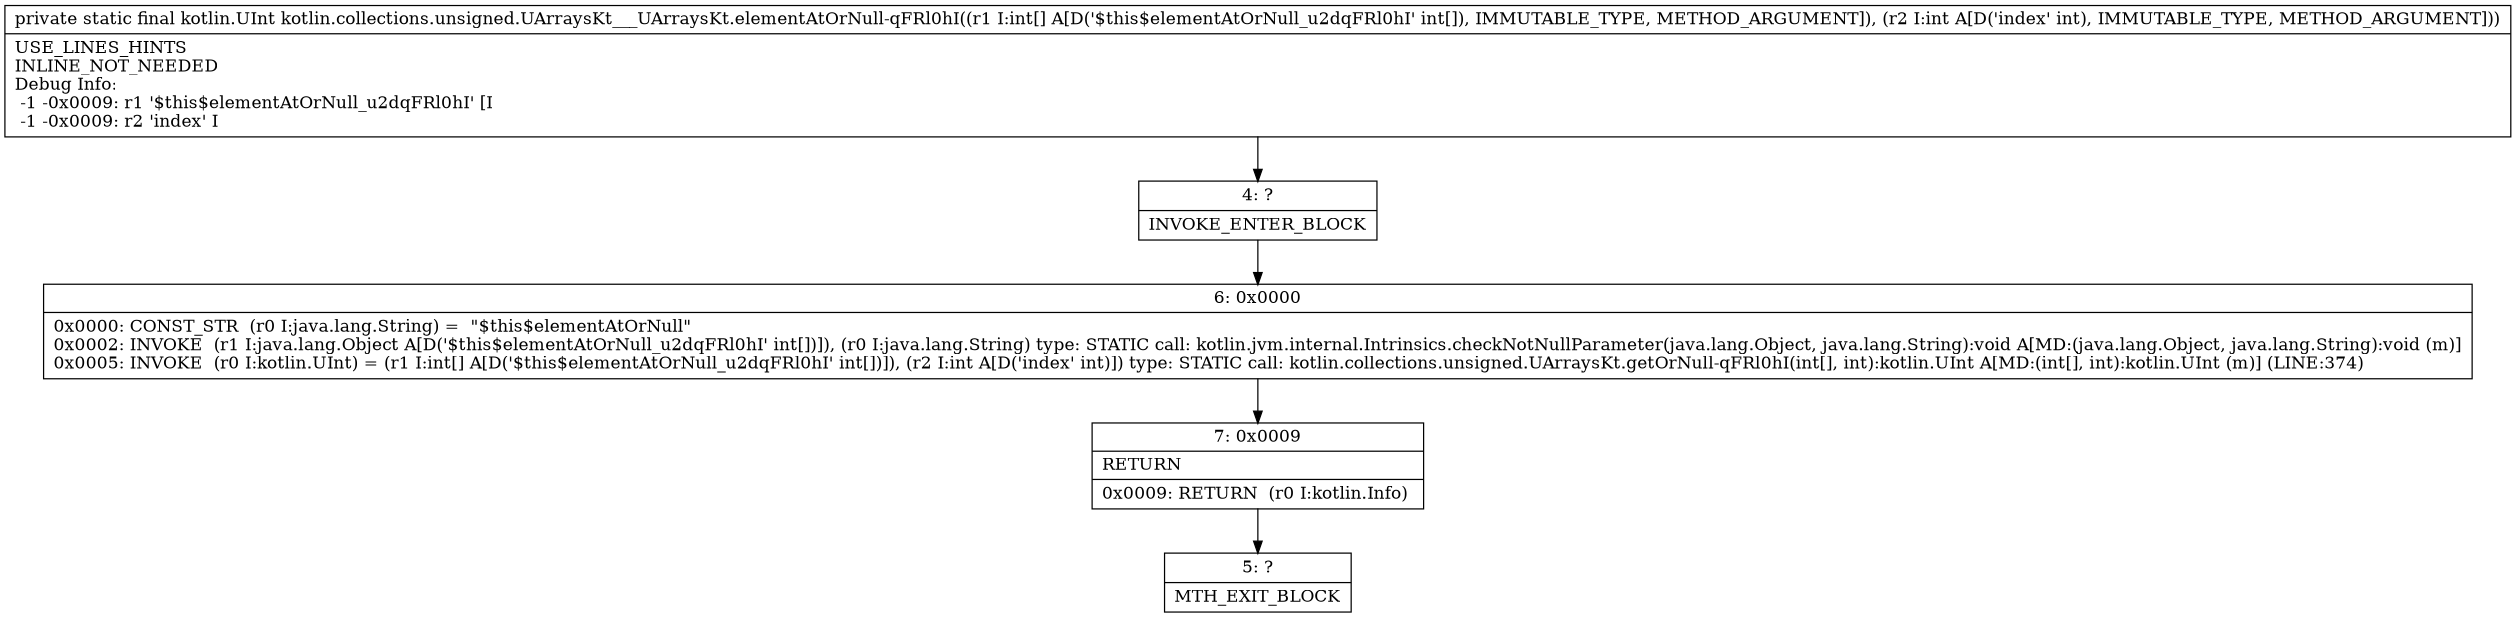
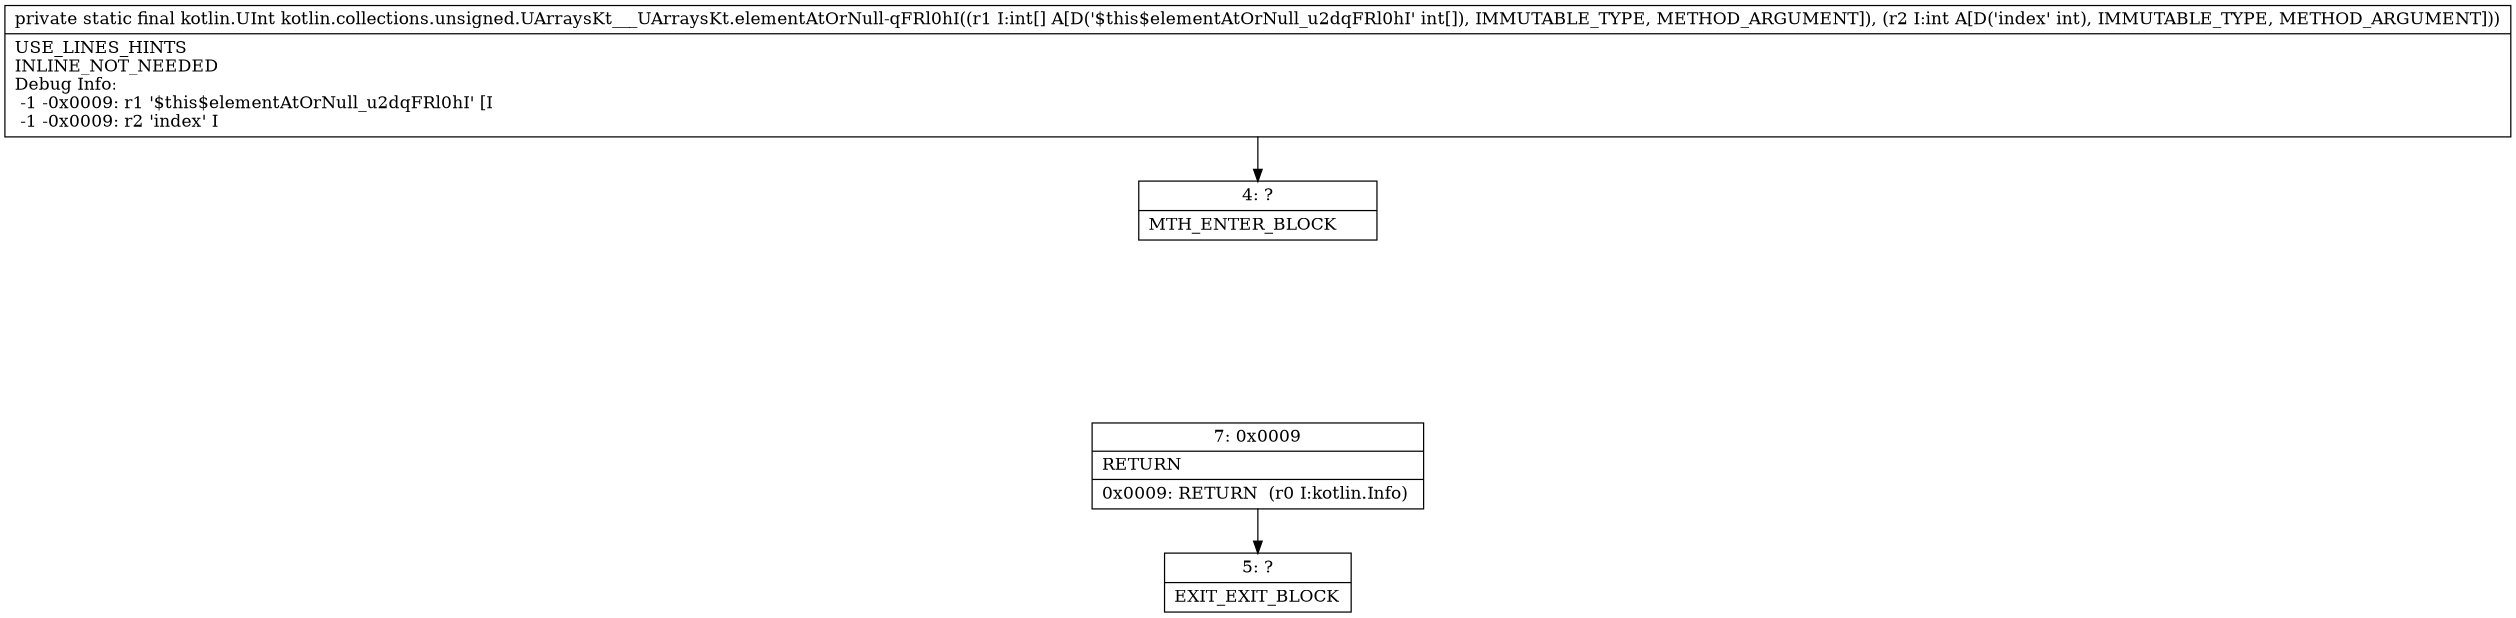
node "4: ?": text "INVOKE_ENTER_BLOCK" -> "MTH_ENTER_BLOCK"
node "6: 0x0000": removed
node "5: ?": text "MTH_EXIT_BLOCK" -> "EXIT_EXIT_BLOCK"
